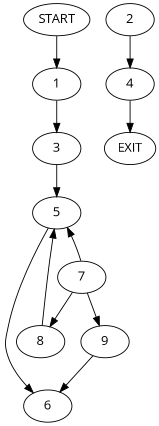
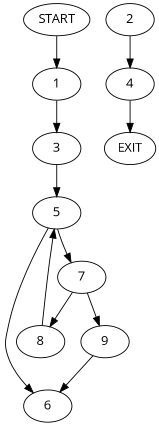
edge "7" -> "5": reversed
